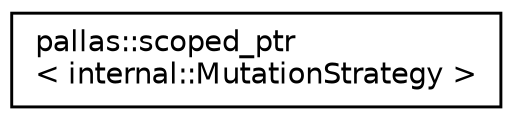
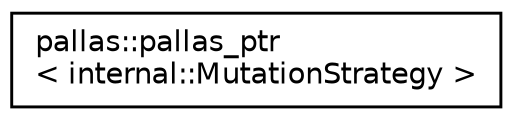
node "pallas::scoped_ptr < internal::MutationStrategy >": label "pallas::scoped_ptr < internal::MutationStrategy >" -> "pallas::pallas_ptr < internal::MutationStrategy >"
